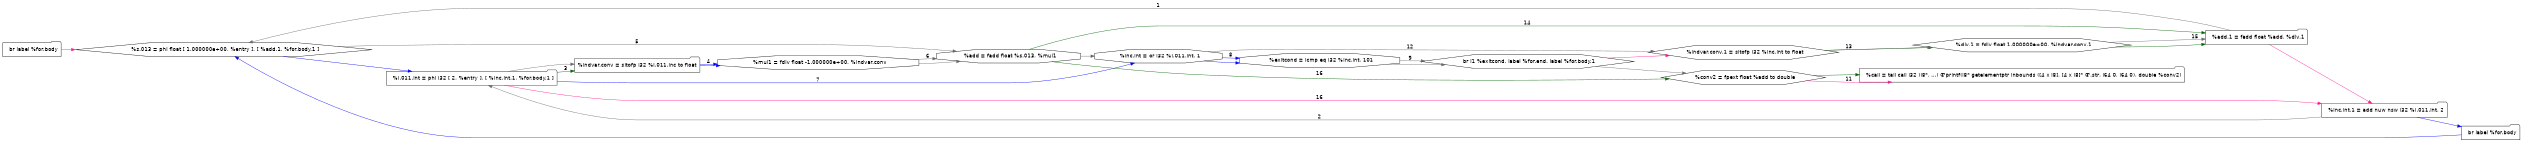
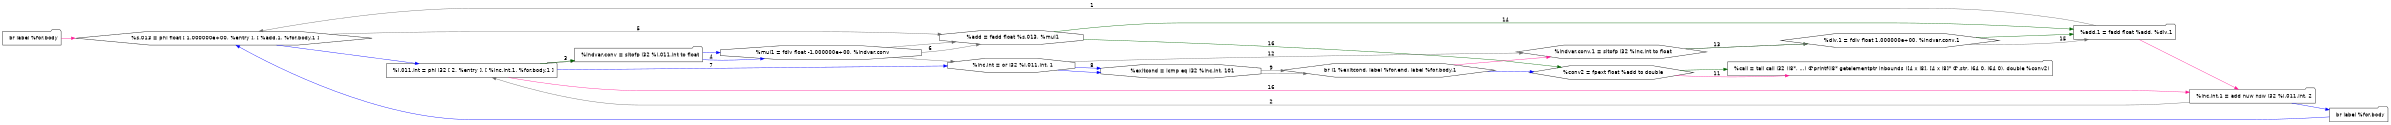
edge "%add = fadd float %s.013, %mul1" -> "%inc.int = or i32 %i.011.int, 1": now "%mul1 = fdiv float -1.000000e+00, %indvar.conv" -> "%inc.int = or i32 %i.011.int, 1"
node "%indvar.conv = sitofp i32 %i.011.inc to float": label "%indvar.conv = sitofp i32 %i.011.inc to float" -> "%indvar.conv = sitofp i32 %i.011.int to float"
edge "br i1 %exitcond, label %for.end, label %for.body.1" -> "%conv2 = fpext float %add to double": color gray40 -> blue
